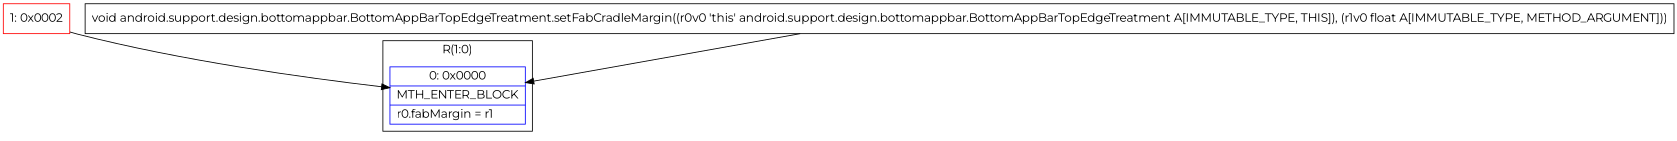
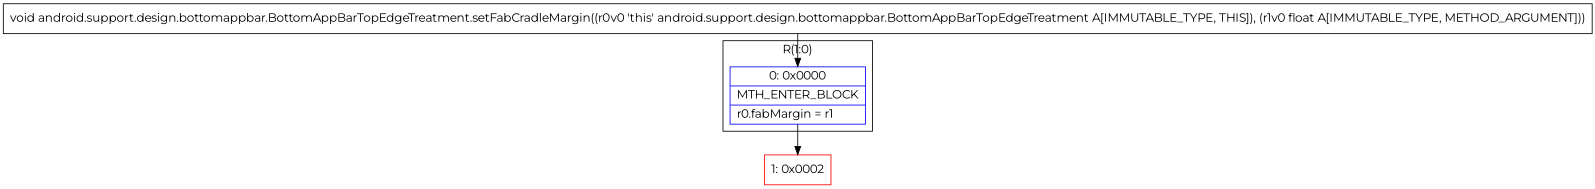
edge "1: 0x0002" -> "0: 0x0000": reversed
